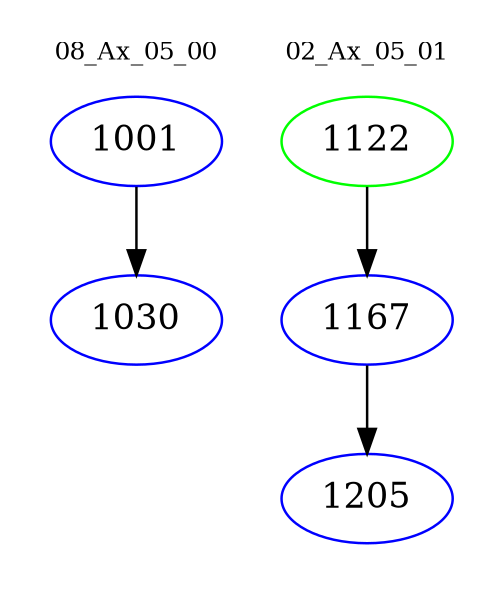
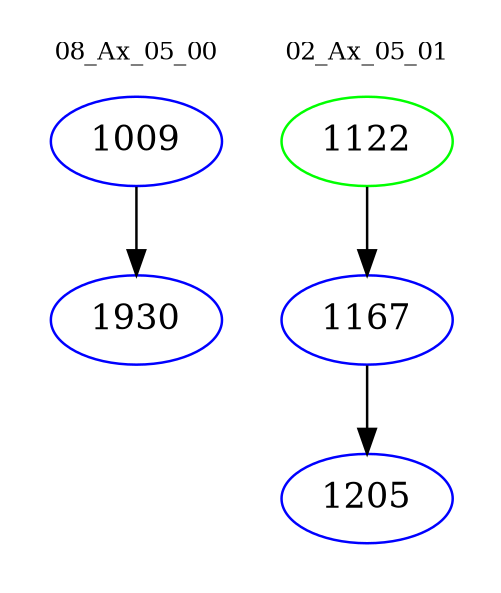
node "1001": label "1001" -> "1009"
node "1030": label "1030" -> "1930"
